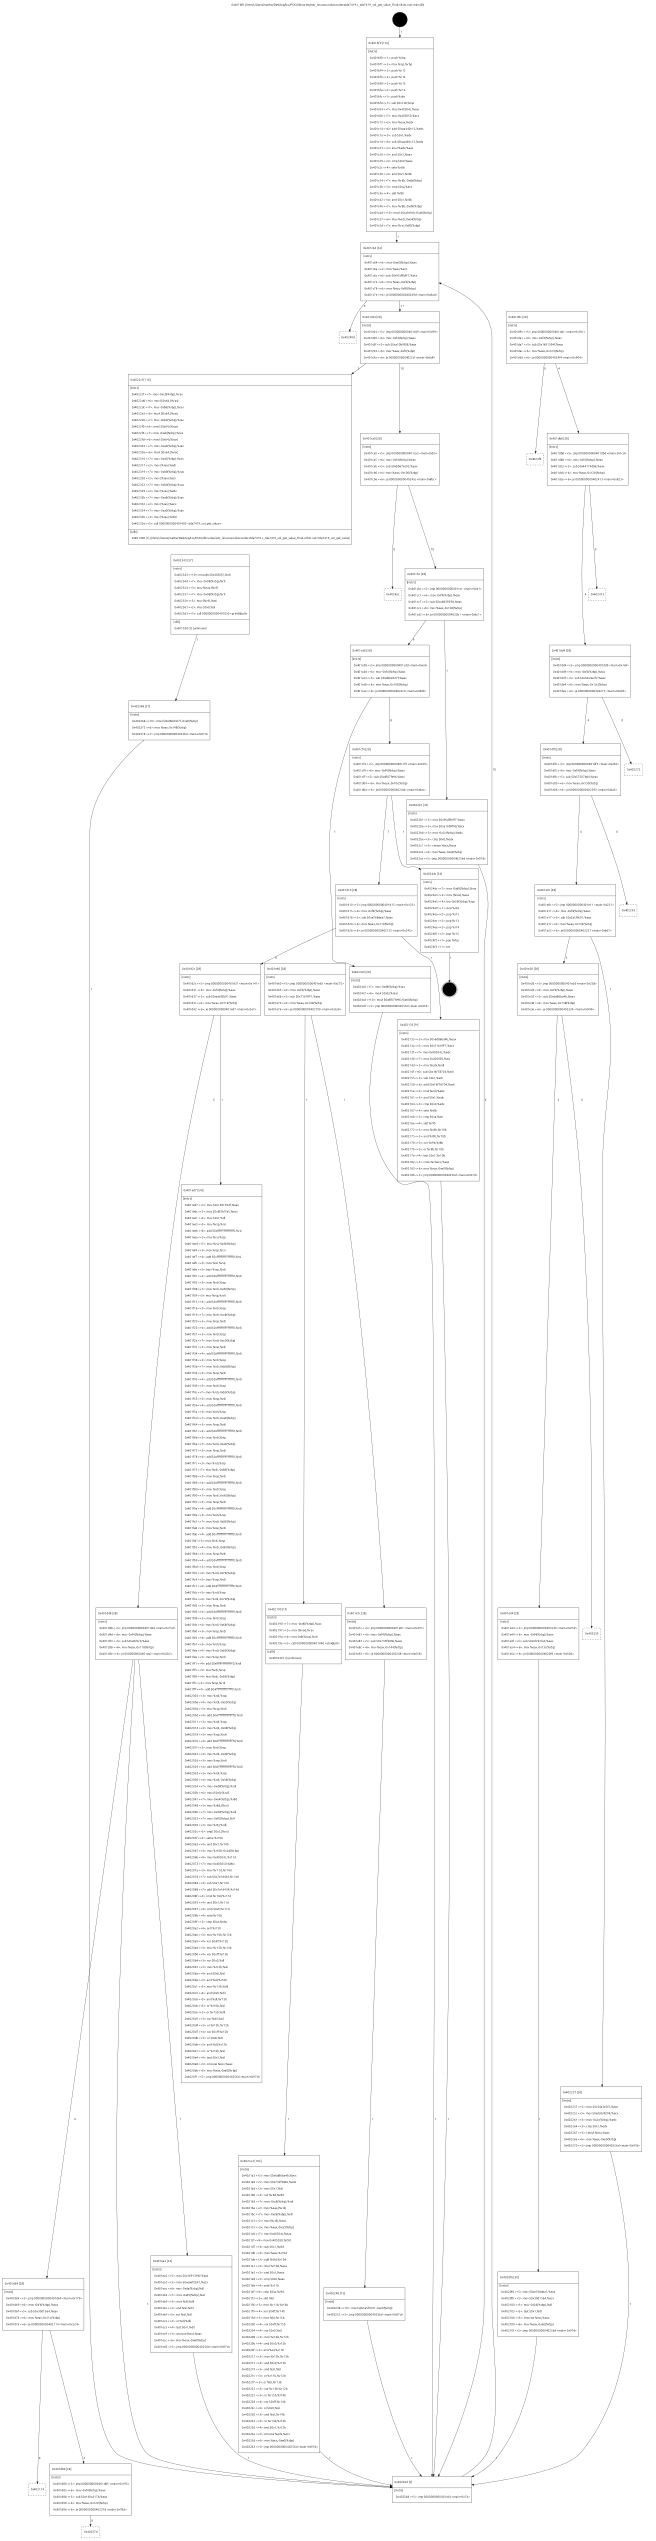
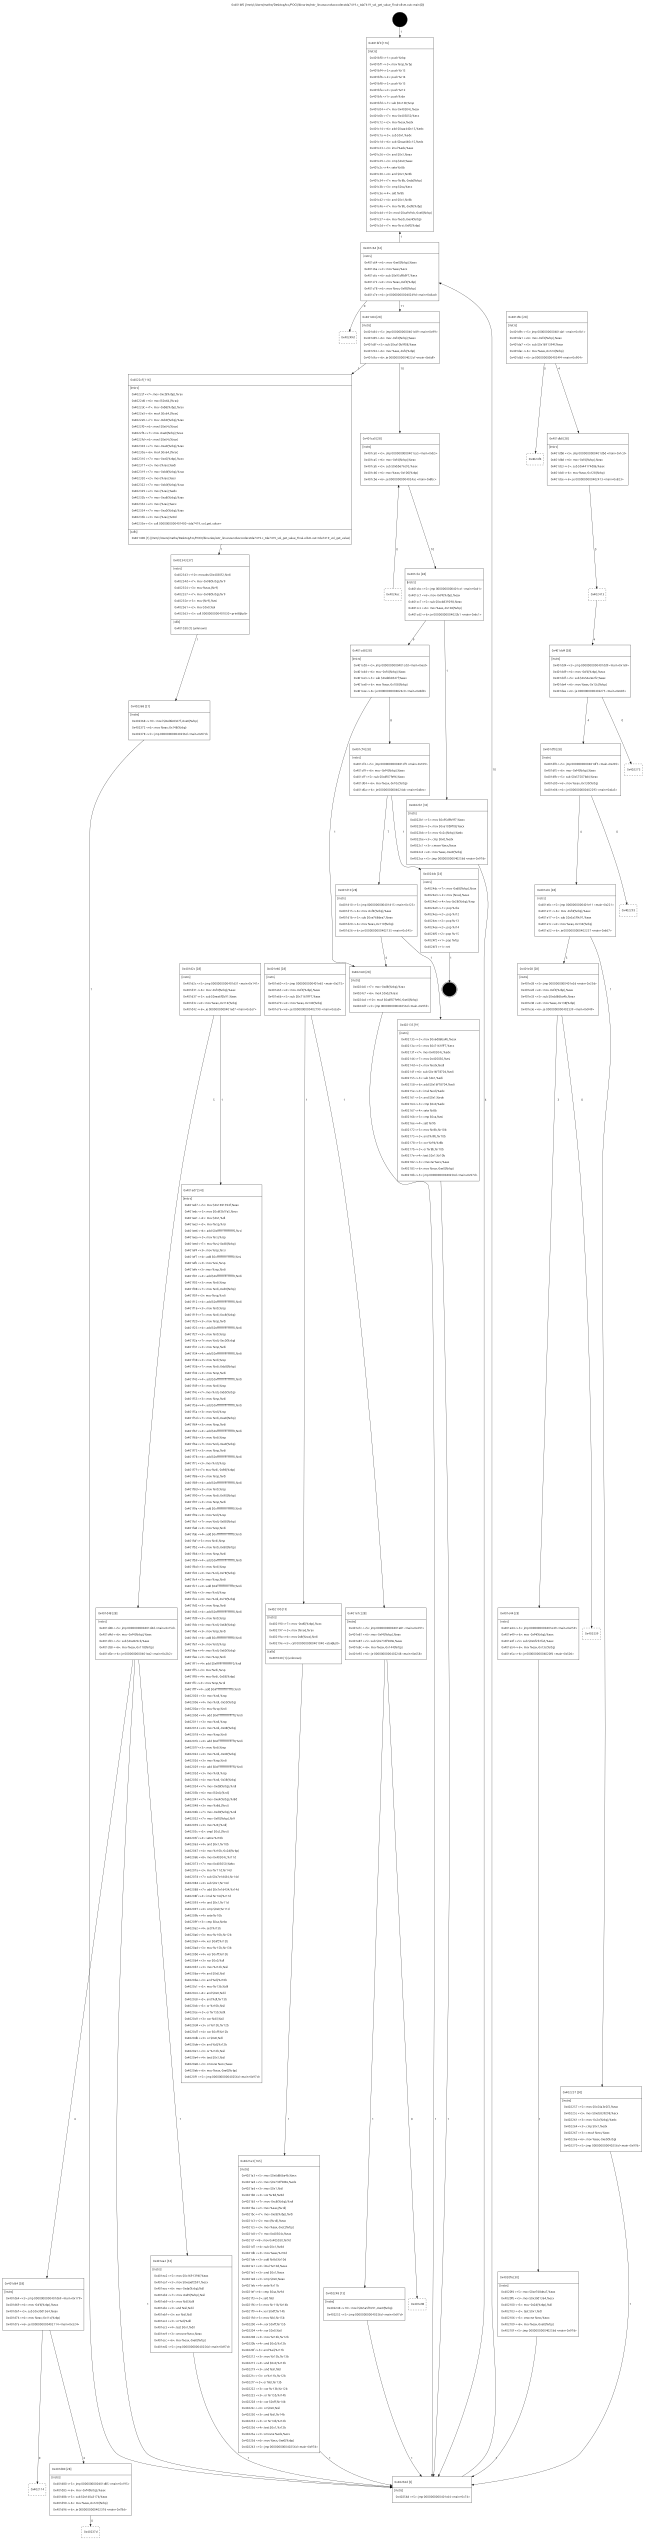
edge "0x401bf0 [116]" -> "0x401c64 [32]": reversed
edge "0x401ca0 [28]" -> "0x4024ac": reversed
edge "0x4022cf [116]" -> "0x402343 [37]": added, label "1"
edge "0x401db8 [28]" -> "0x401dd4 [28]": now "0x402413" -> "0x401dd4 [28]"
edge "0x401d10 [28]" -> "0x401d2c [28]": now "0x401d10 [28]" -> "0x4024c0 [28]"
node "0x401e98": added
